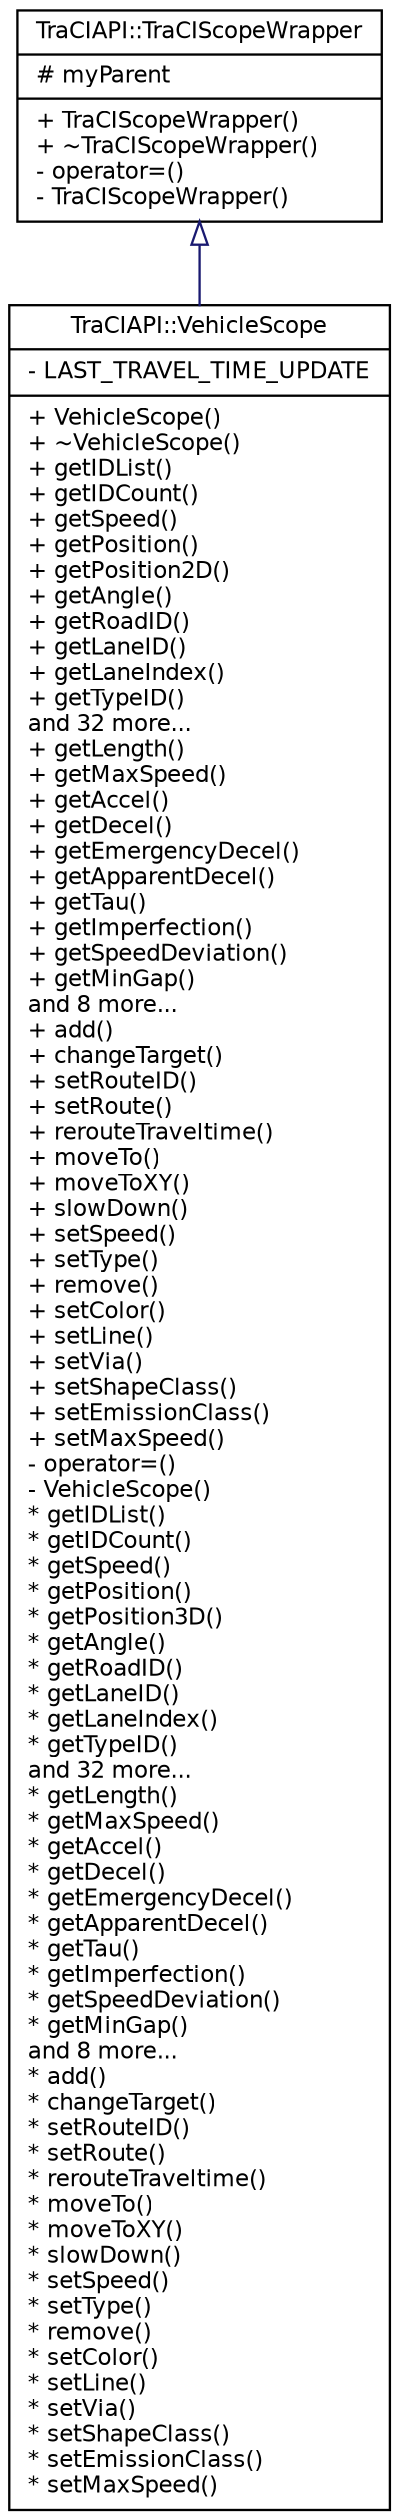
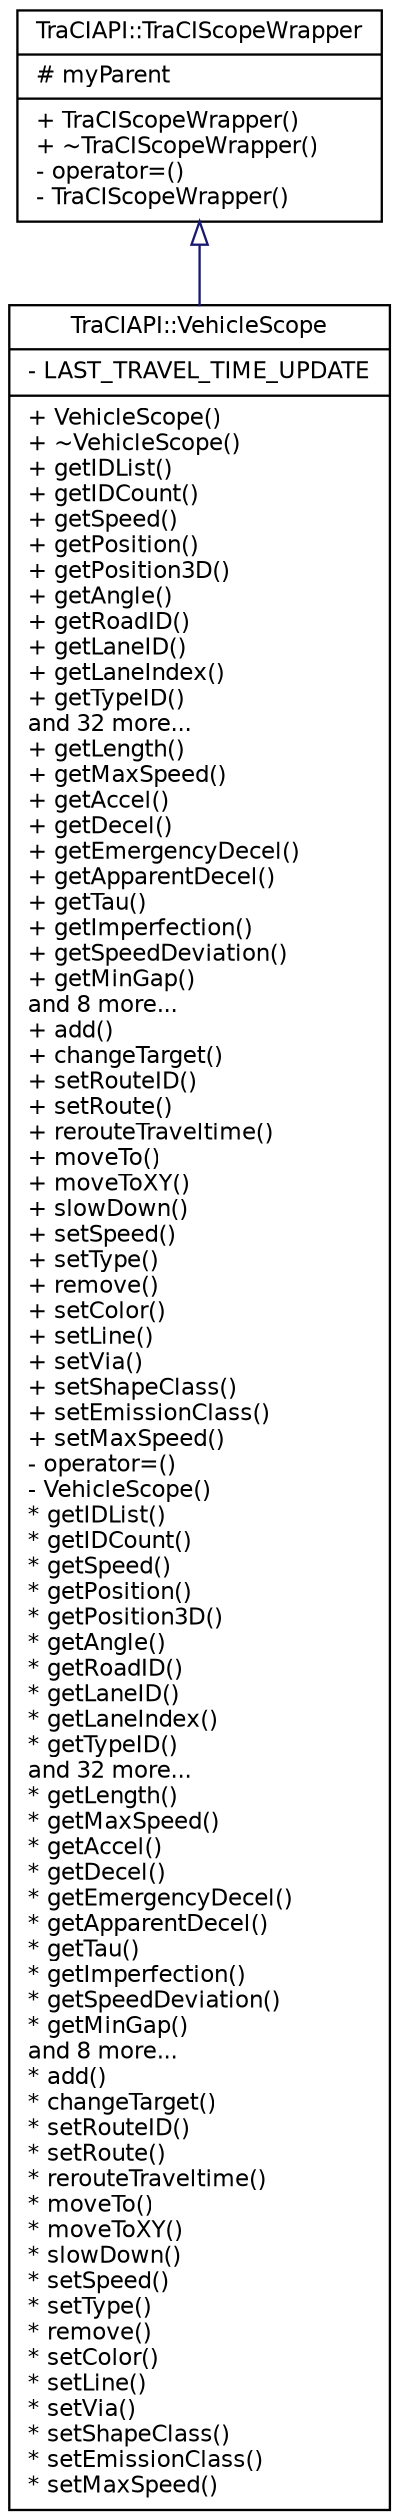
node "TraCIAPI::VehicleScope": text "+ getPosition2D()" -> "+ getPosition3D()"
